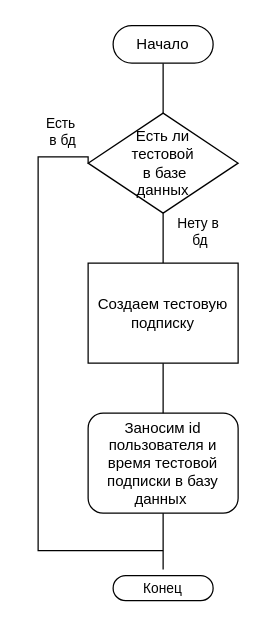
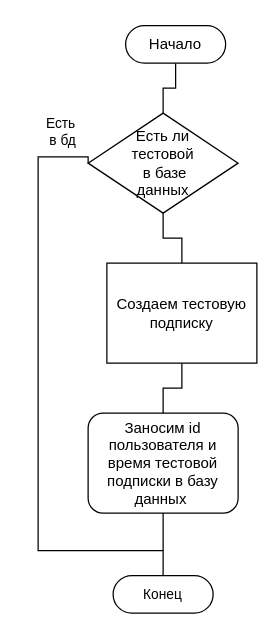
node "Начало": moved (163, 44) -> (176, 44)
node "Нету в бд": removed
node "Создаем тестовую подписку": moved (163, 313) -> (182, 313)
node "Конец": size 100x25 -> 100x38
